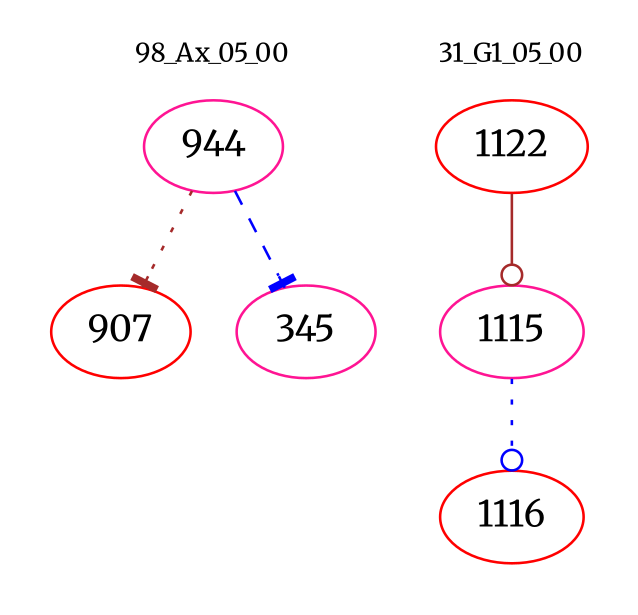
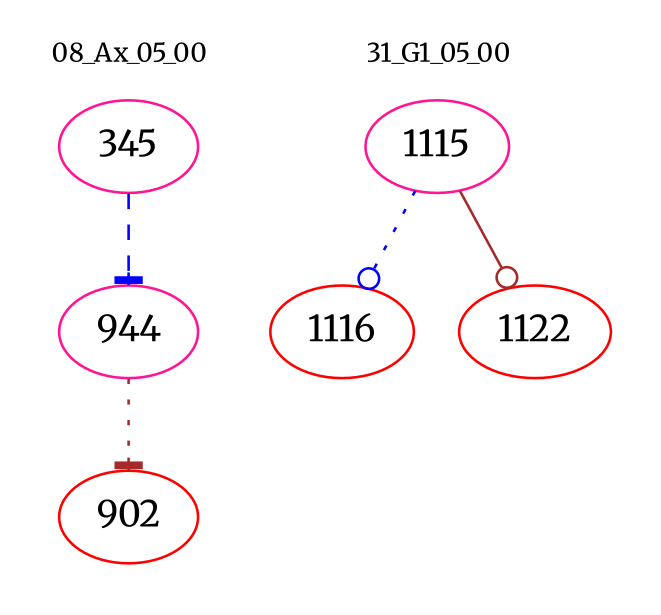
cluster "98_Ax_05_00": label "98_Ax_05_00" -> "08_Ax_05_00"
edge "1122" -> "1115": reversed
edge "944" -> "345": reversed
node "907": label "907" -> "902"
